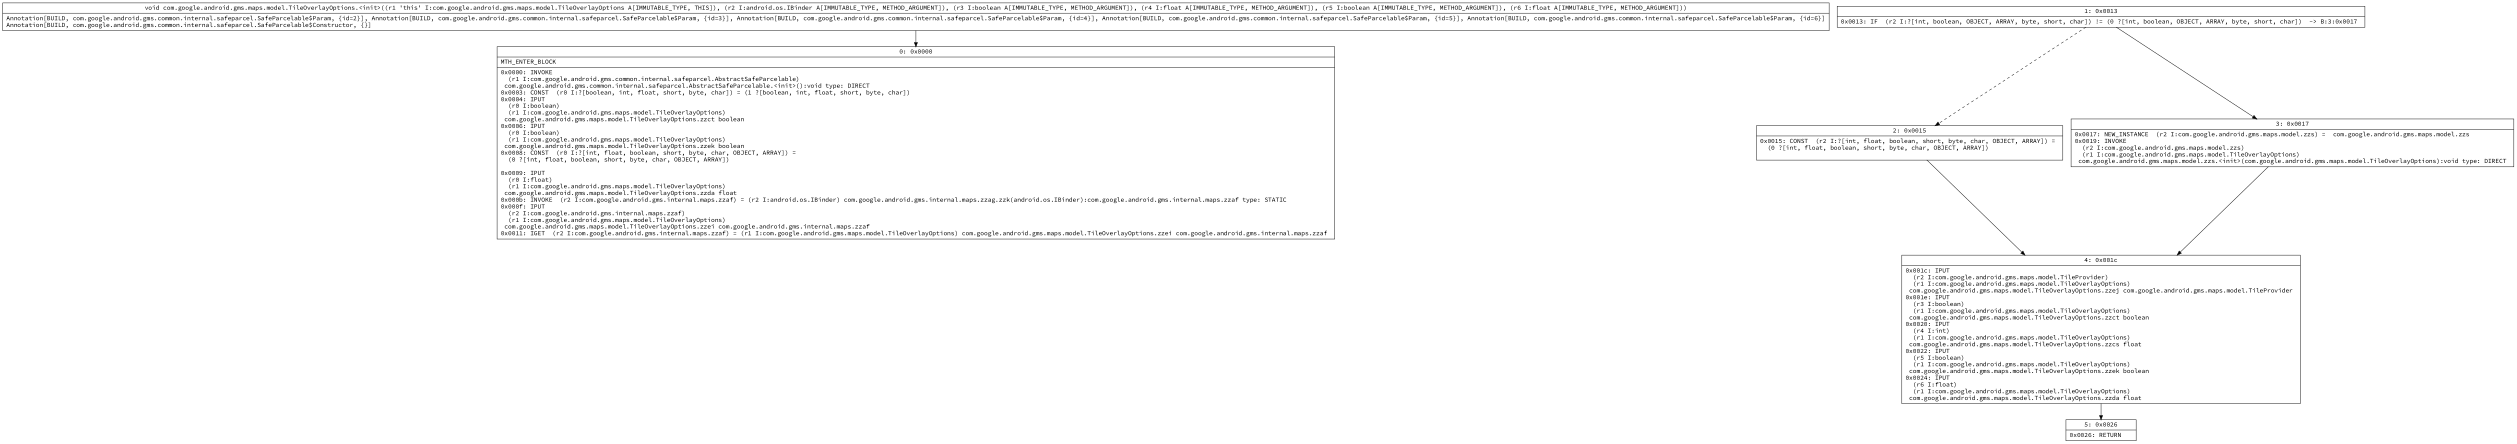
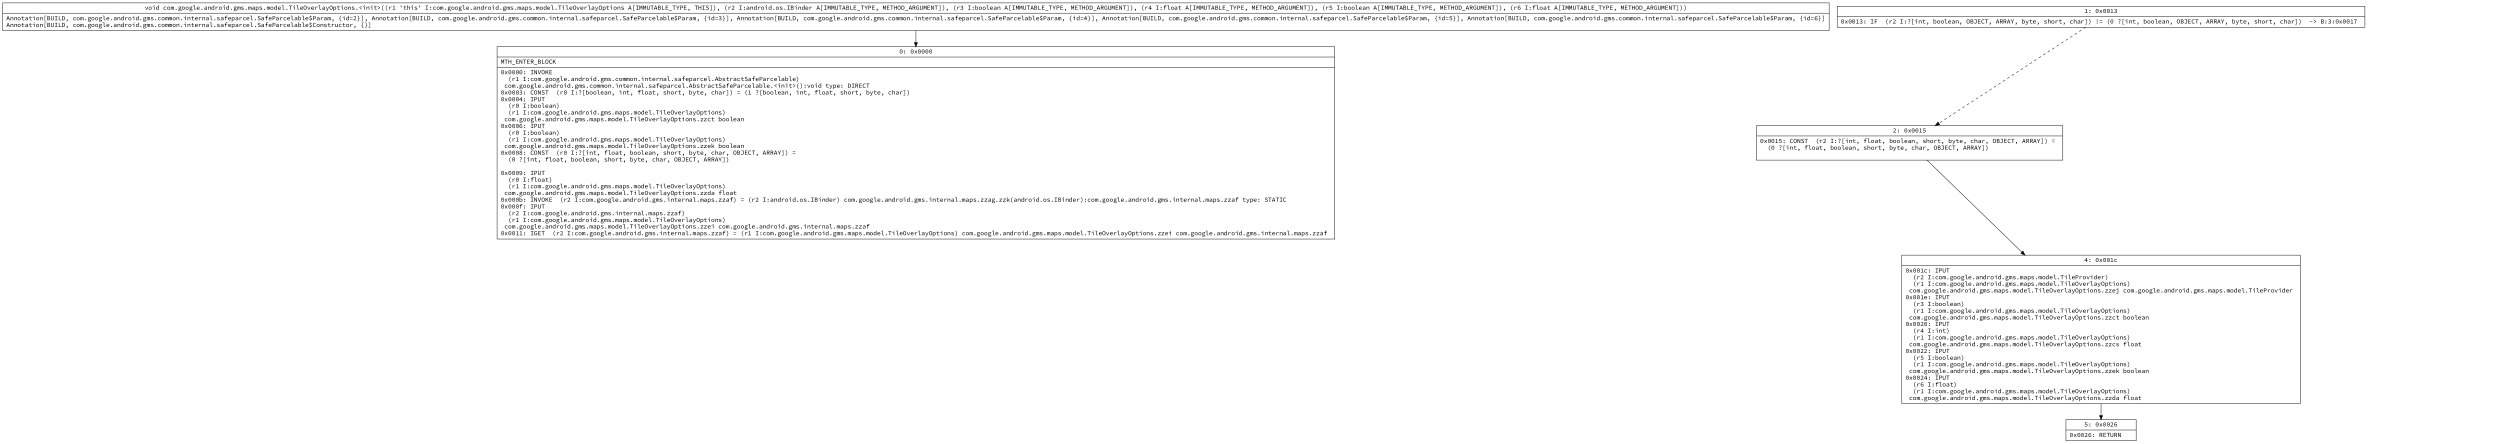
node "3: 0x0017": removed
